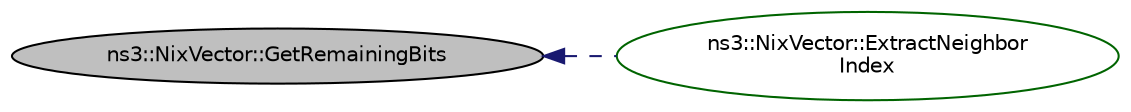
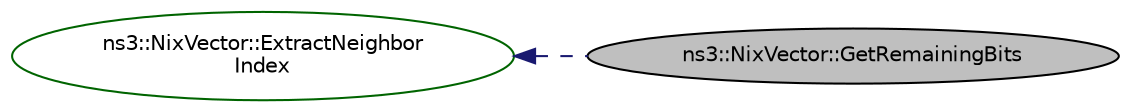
edge "ns3::NixVector::ExtractNeighbor Index" -> "ns3::NixVector::GetRemainingBits": reversed
